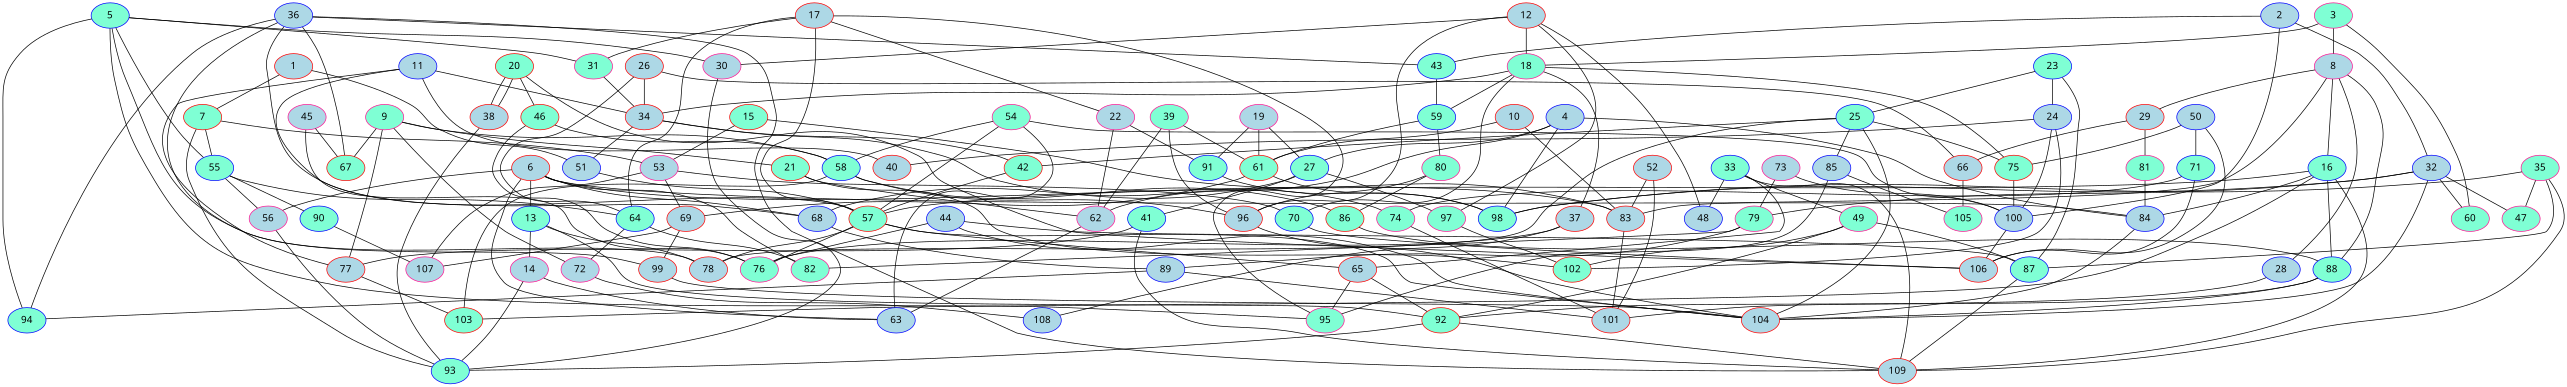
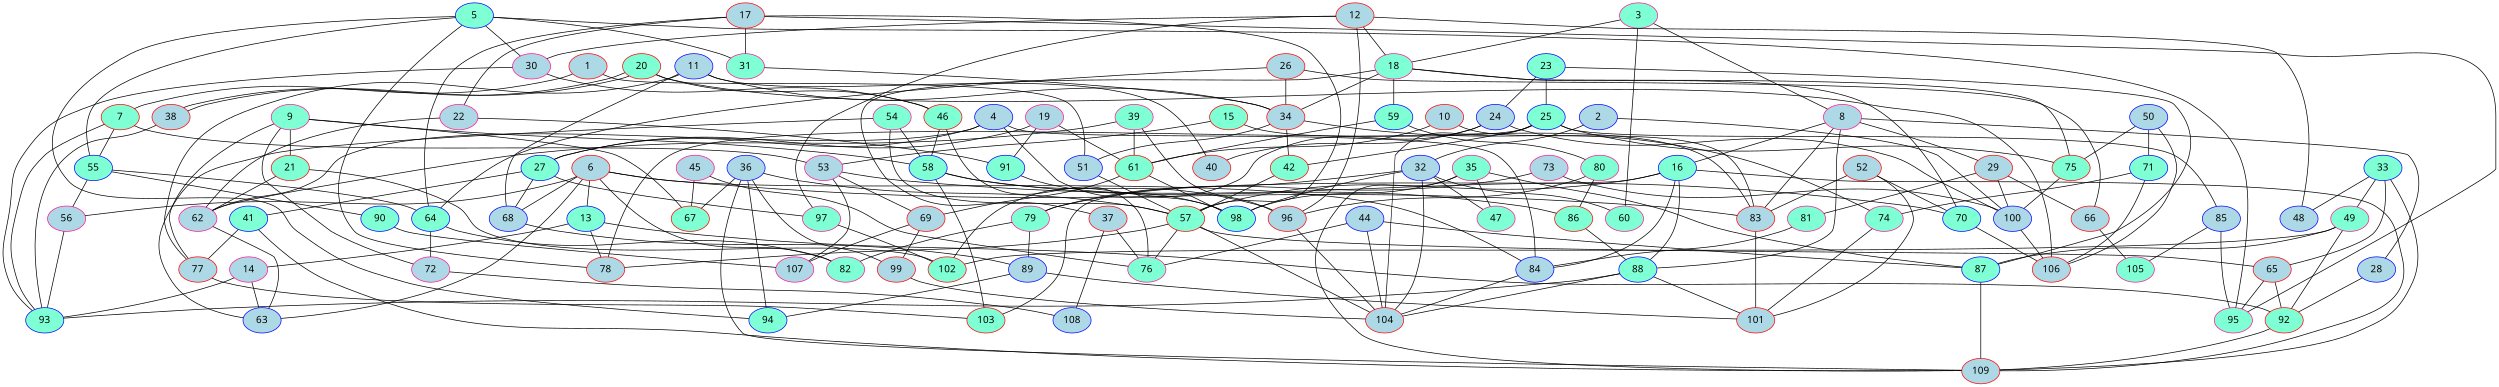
node "43": removed
edge "30" -- "46": added
edge "54" -- "100": now "29" -- "100"
edge "52" -- "70": added
edge "92" -- "93": now "88" -- "93"
